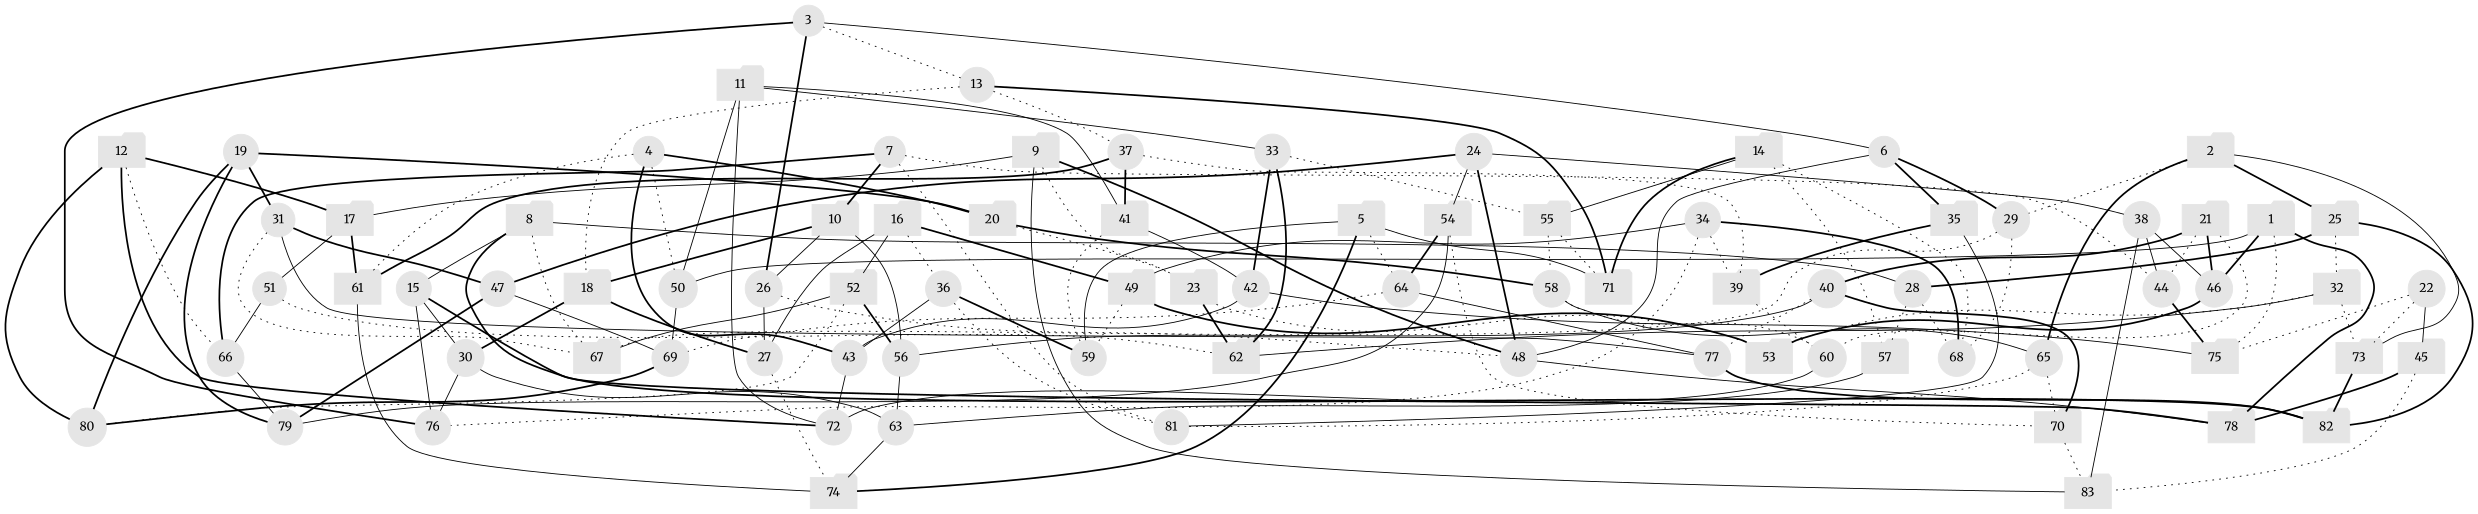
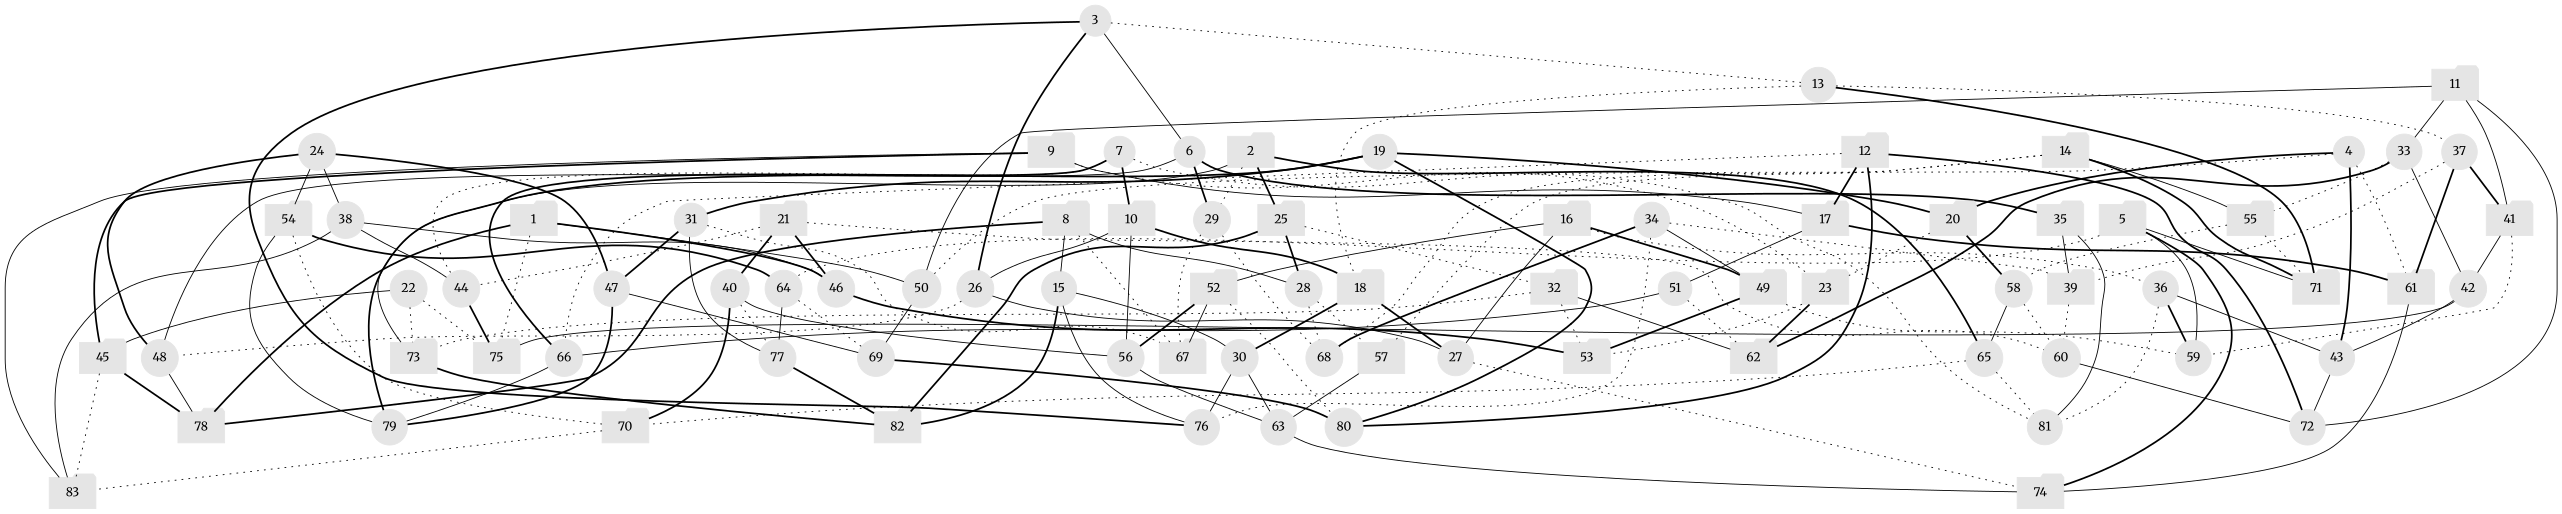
edge "33" -- "42": style bold -> solid
edge "35" -- "39": style bold -> solid
edge "9" -- "48": now "9" -- "45"
